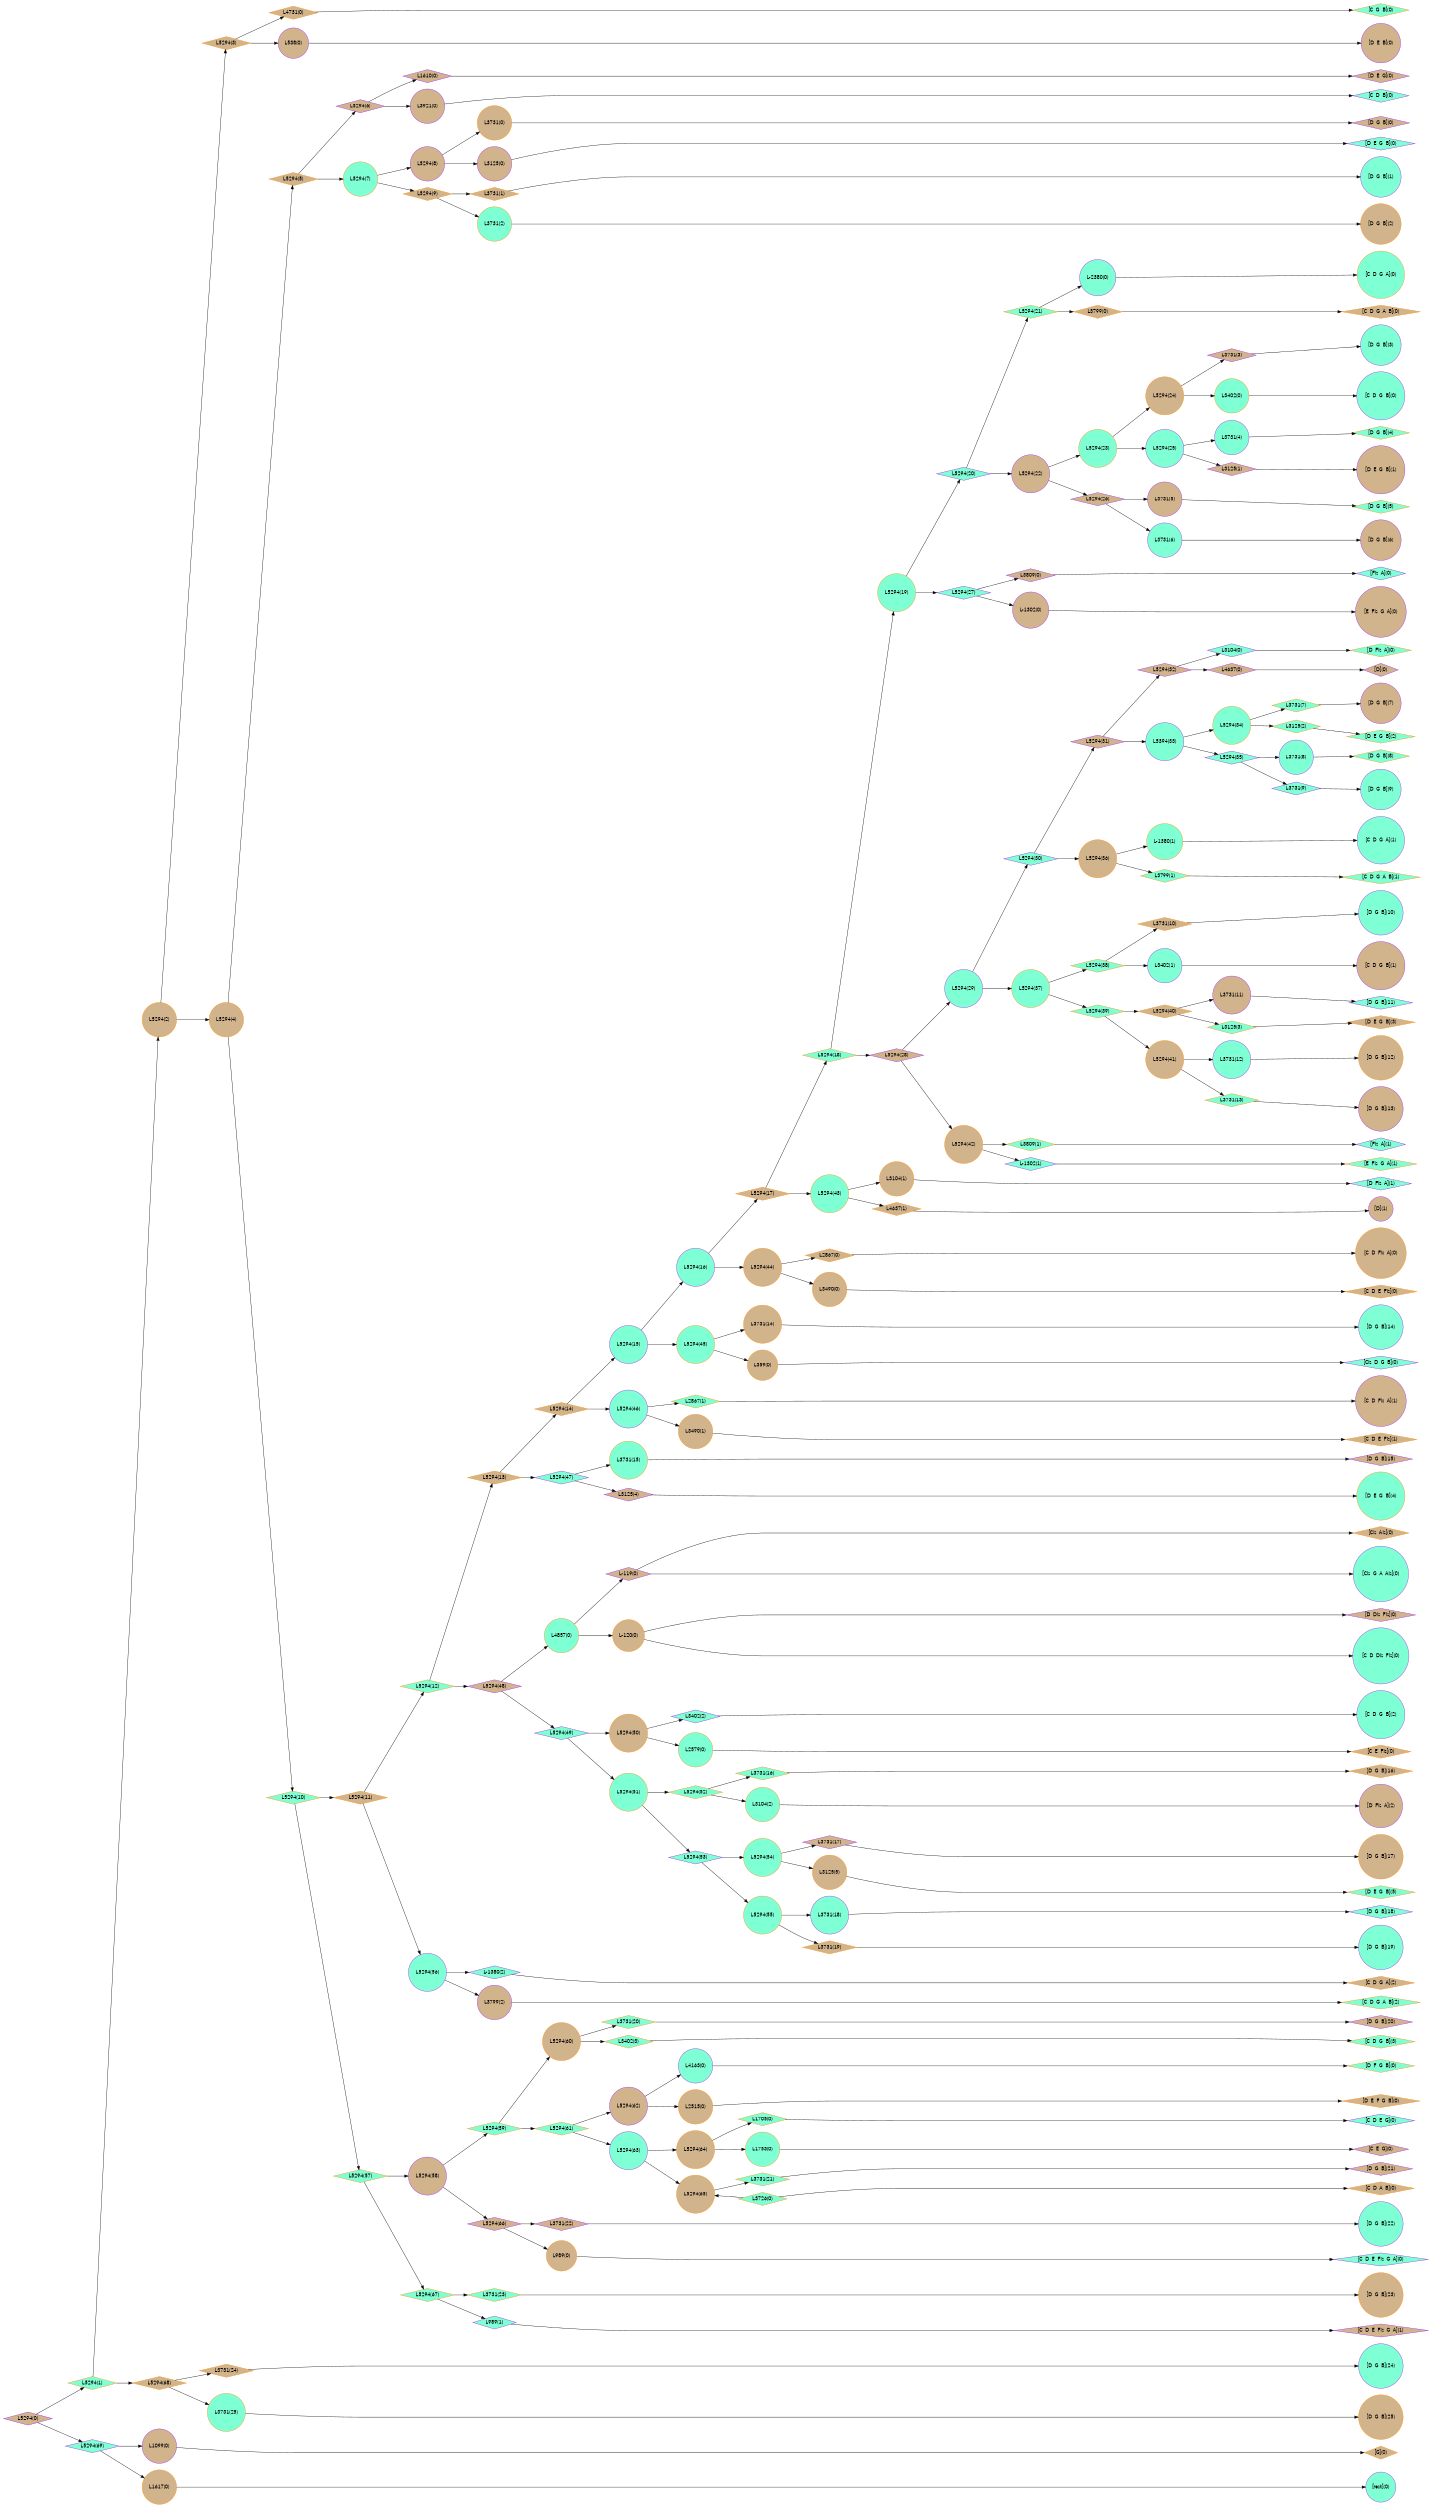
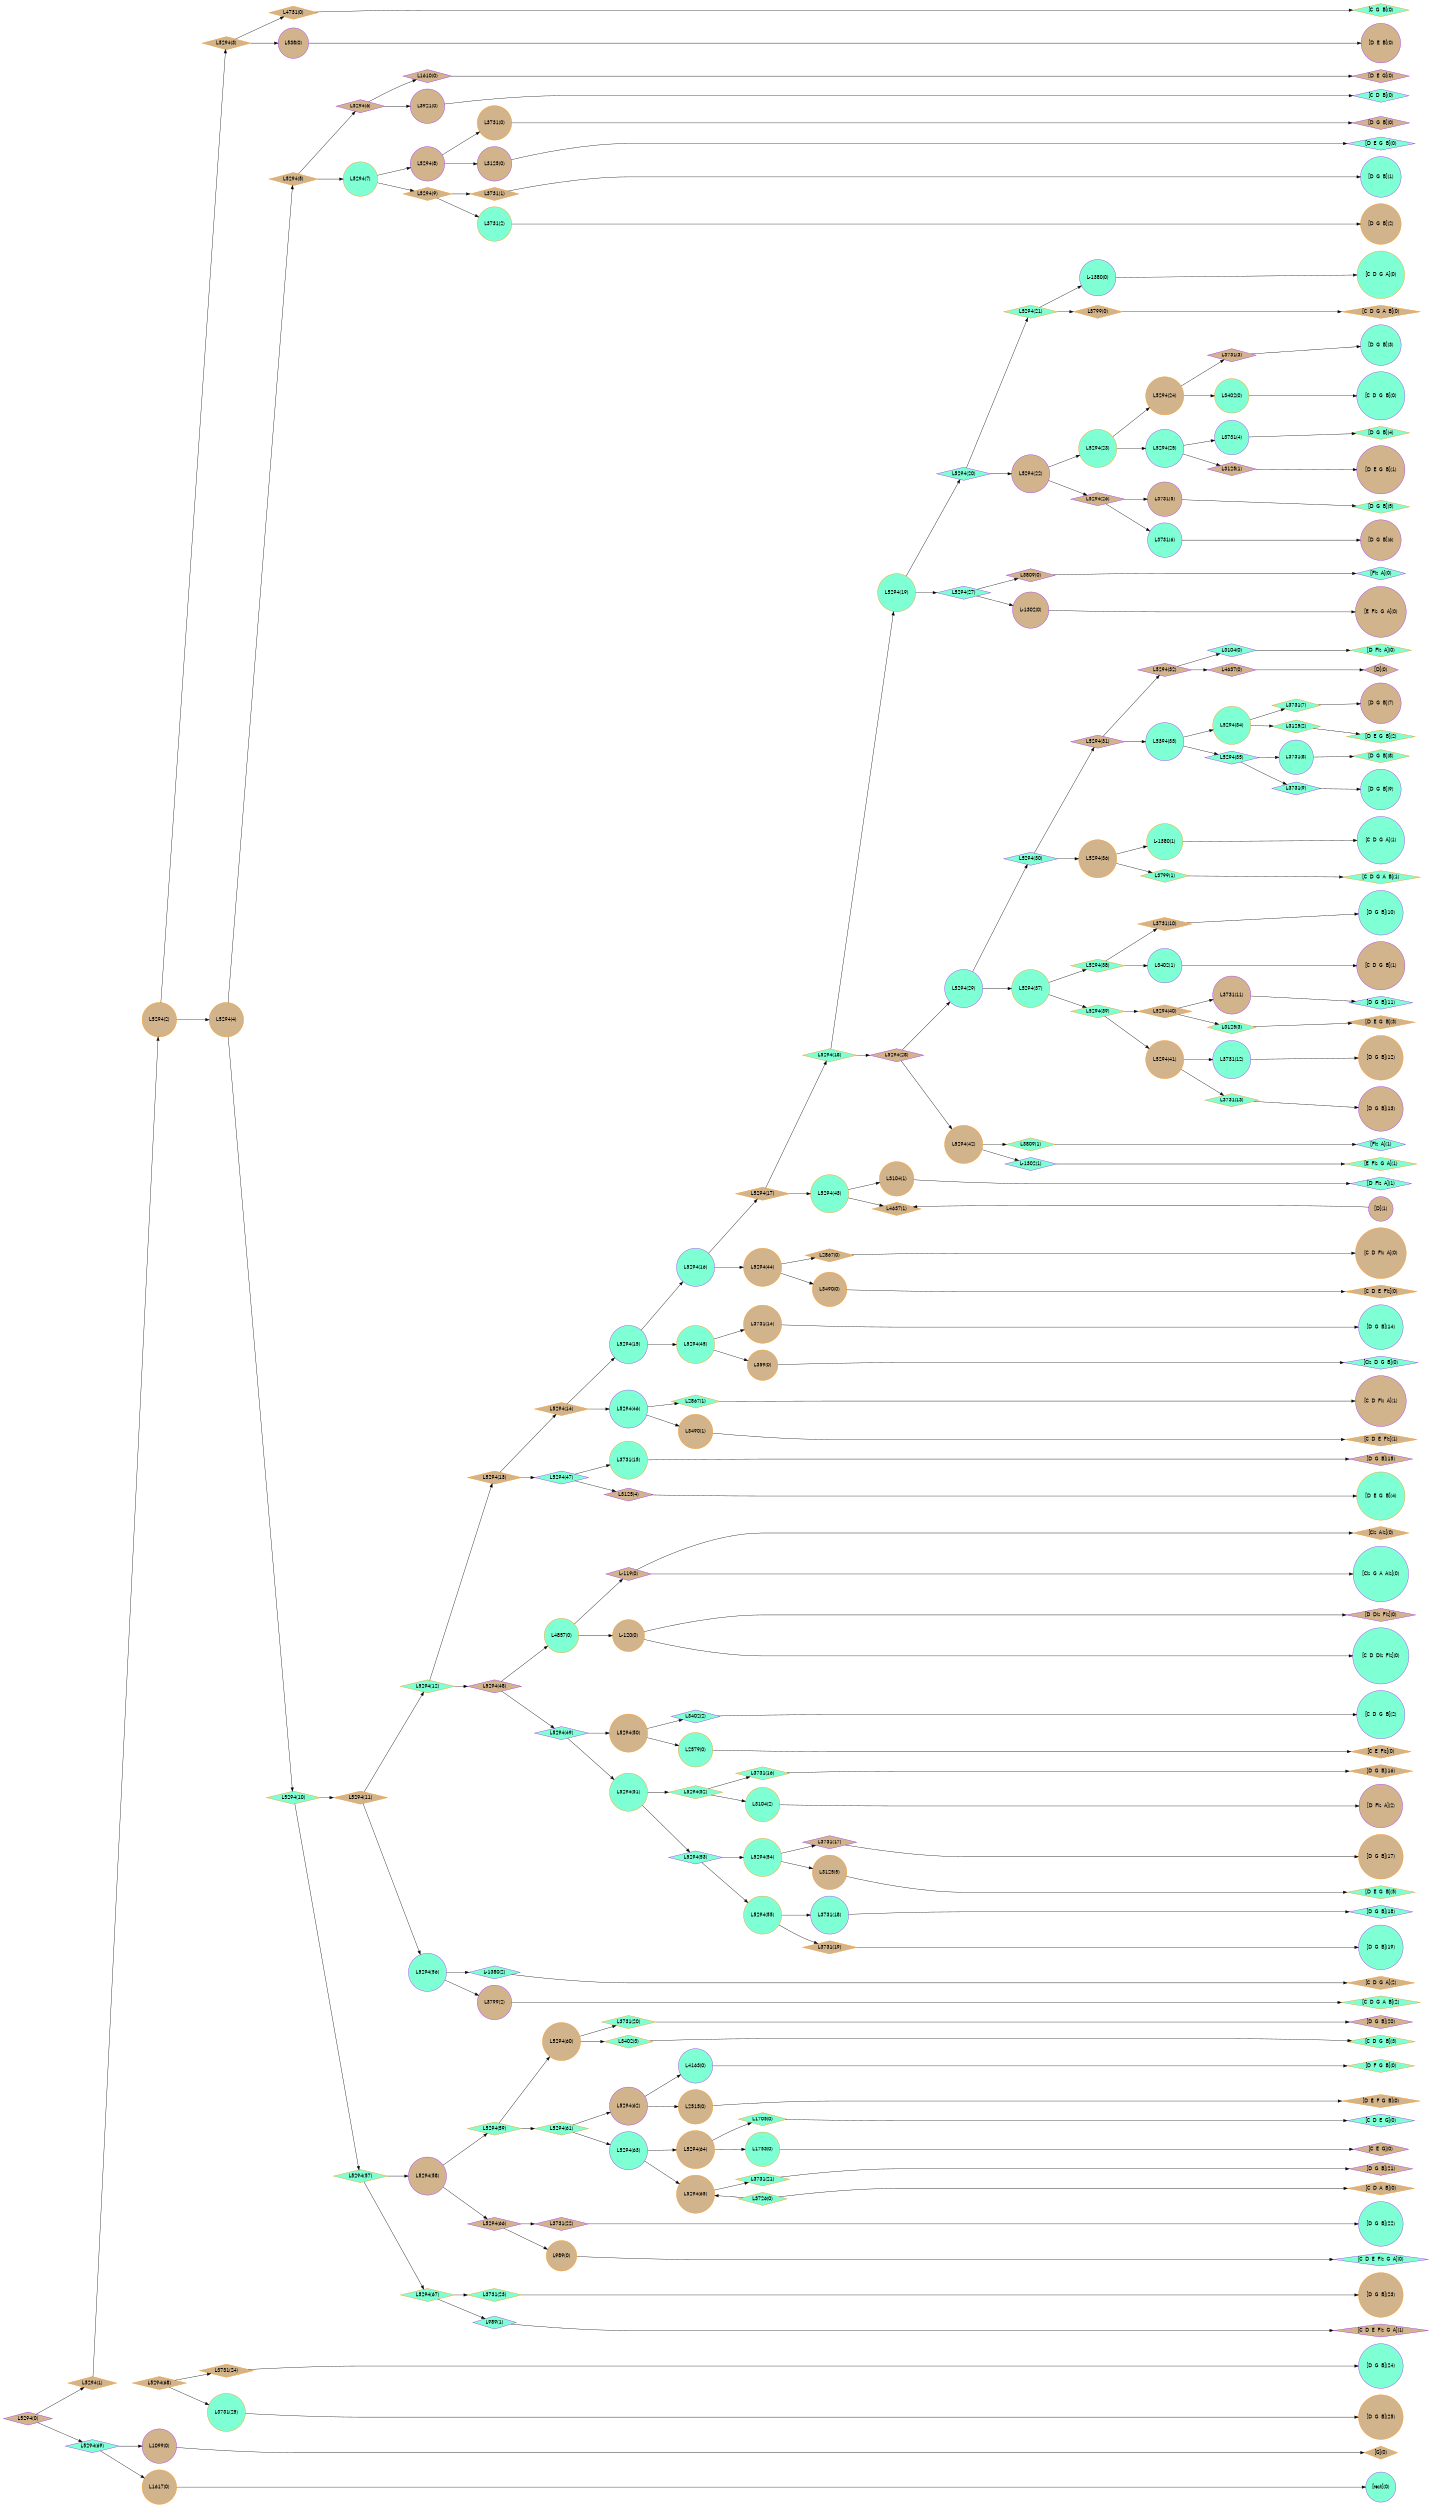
node "L-2380(0)": label "L-2380(0)" -> "L-1380(0)"
edge "L4637(1)" -> "[D](1)": reversed
node "L5294(1)": fillcolor aquamarine -> tan
edge "L5294(1)" -> "L5294(68)": removed
